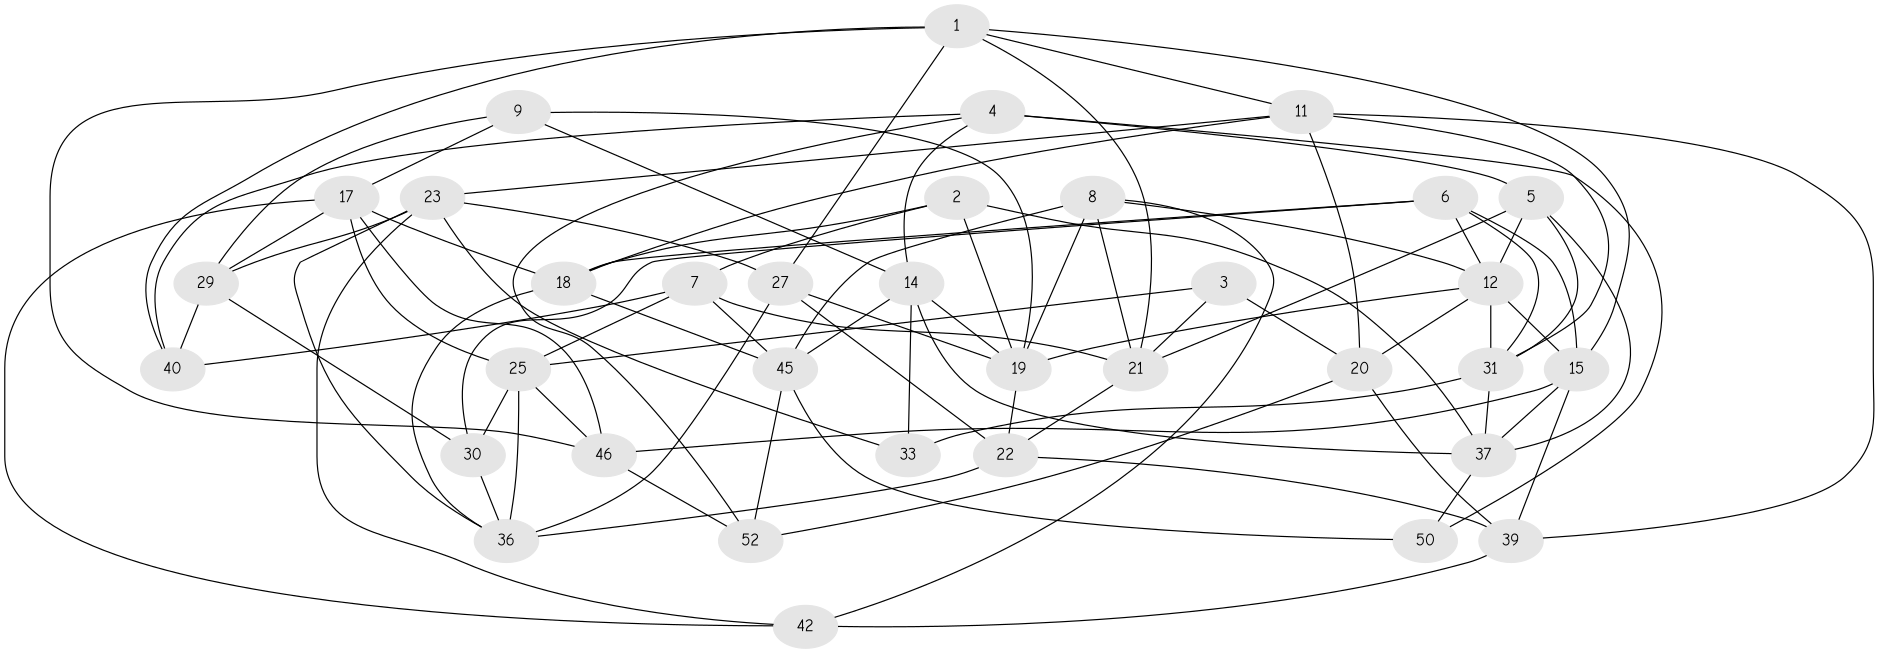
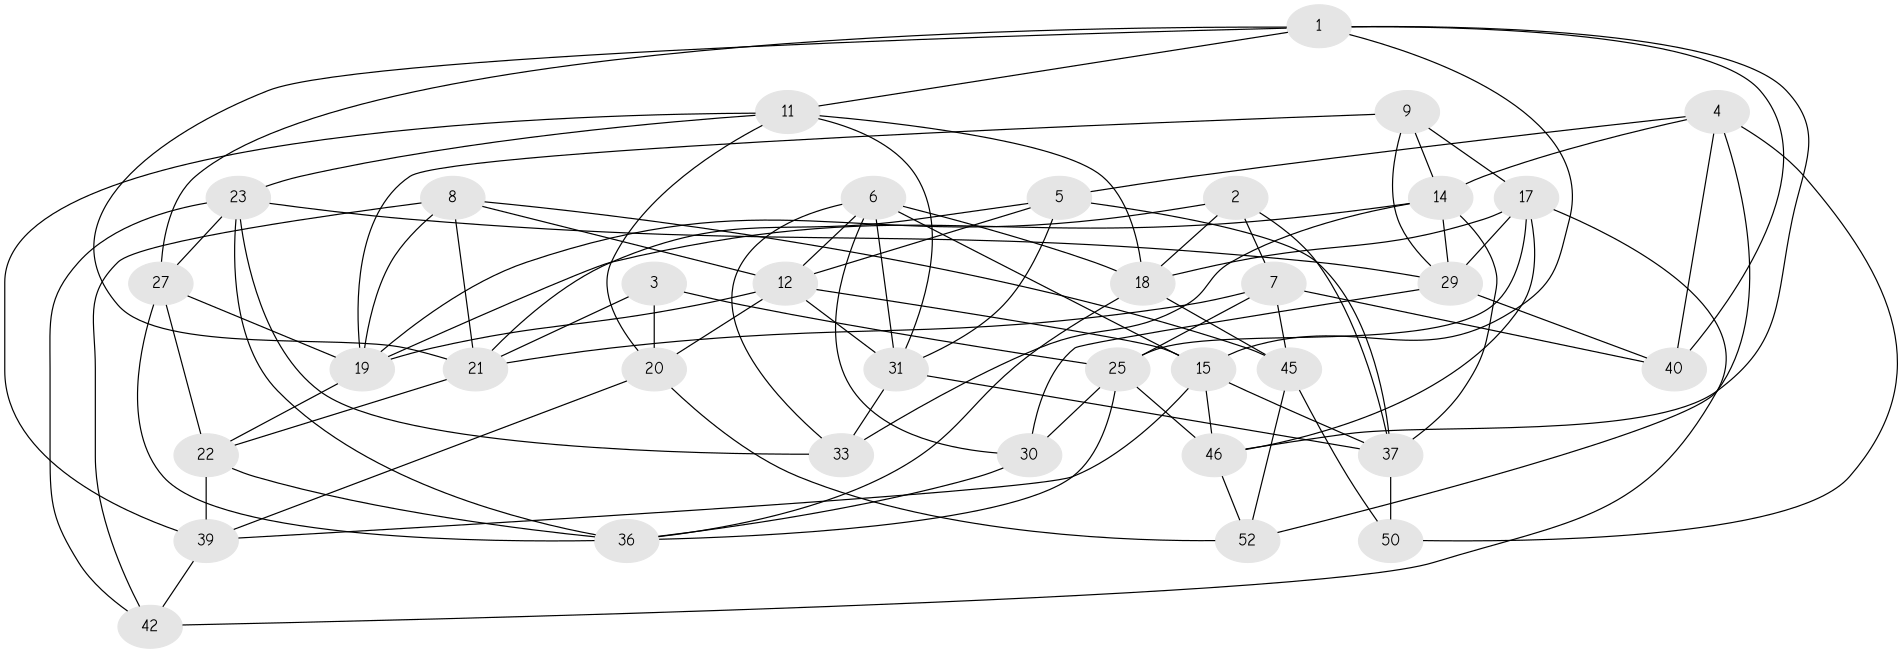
edge "6" -- "33": added
edge "14" -- "45": now "14" -- "29"
